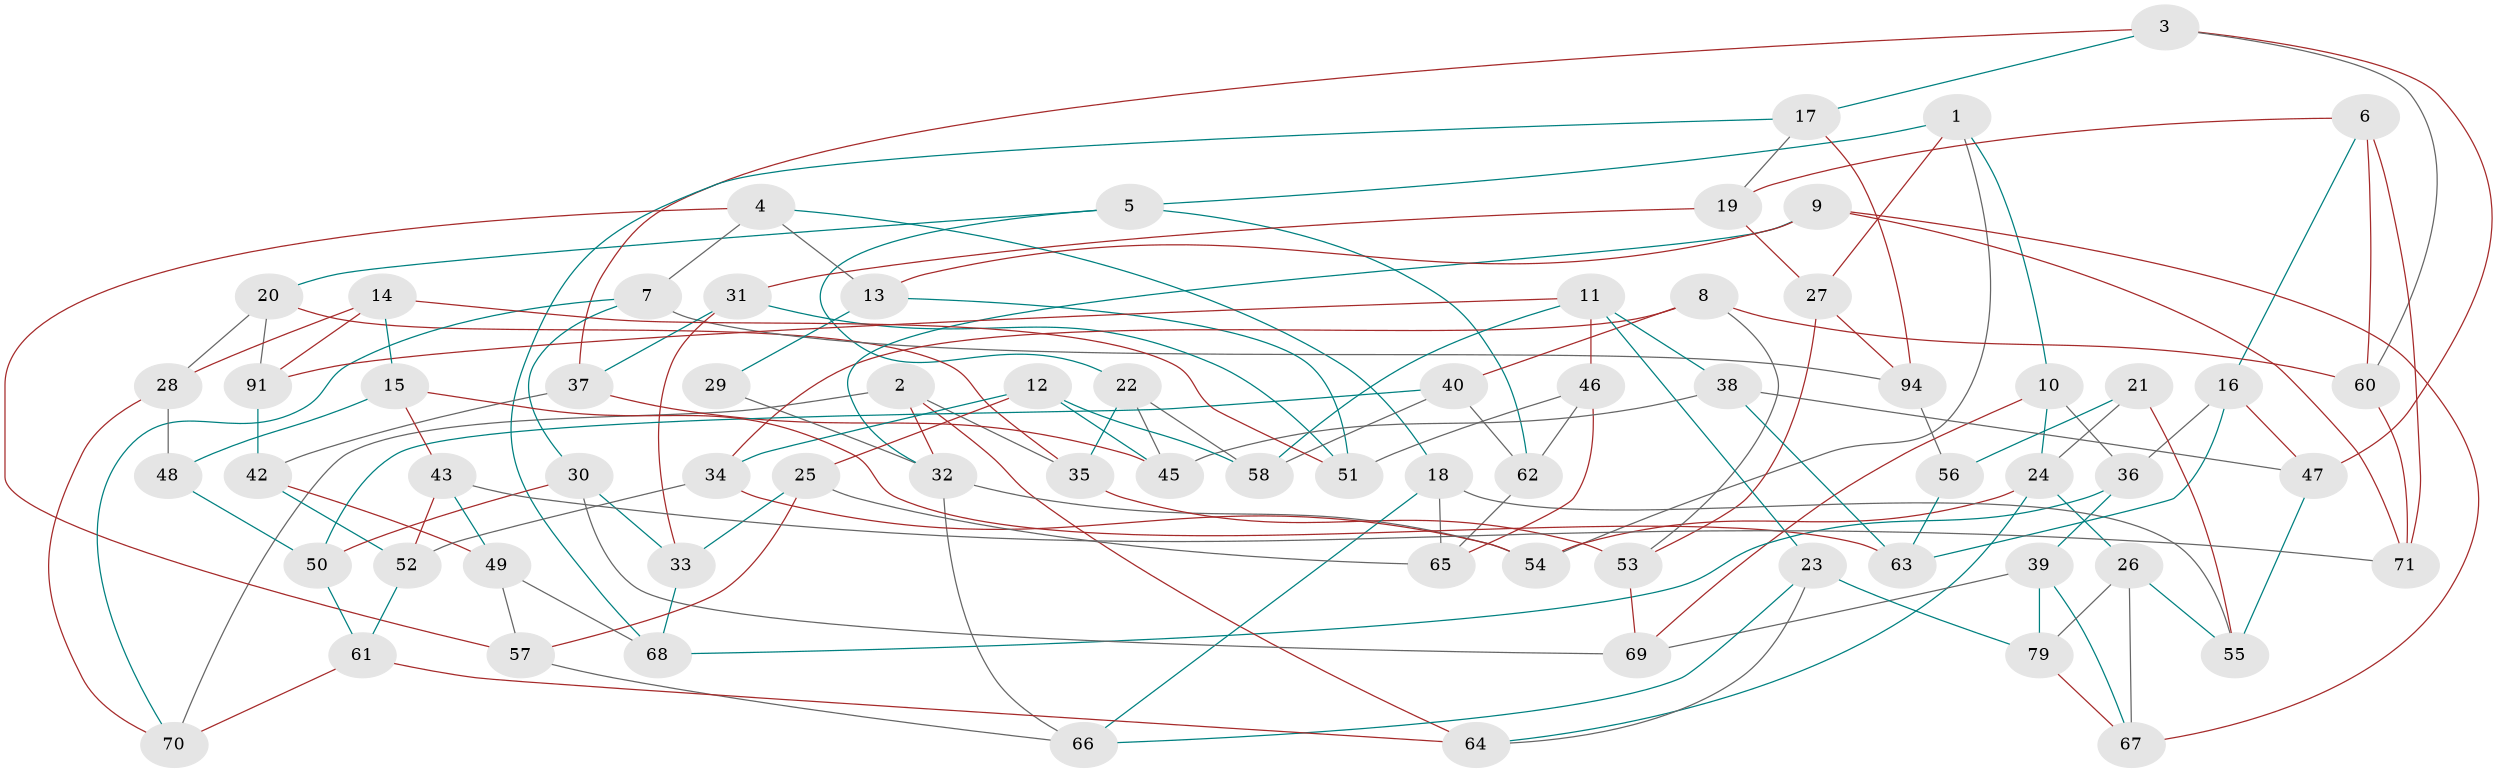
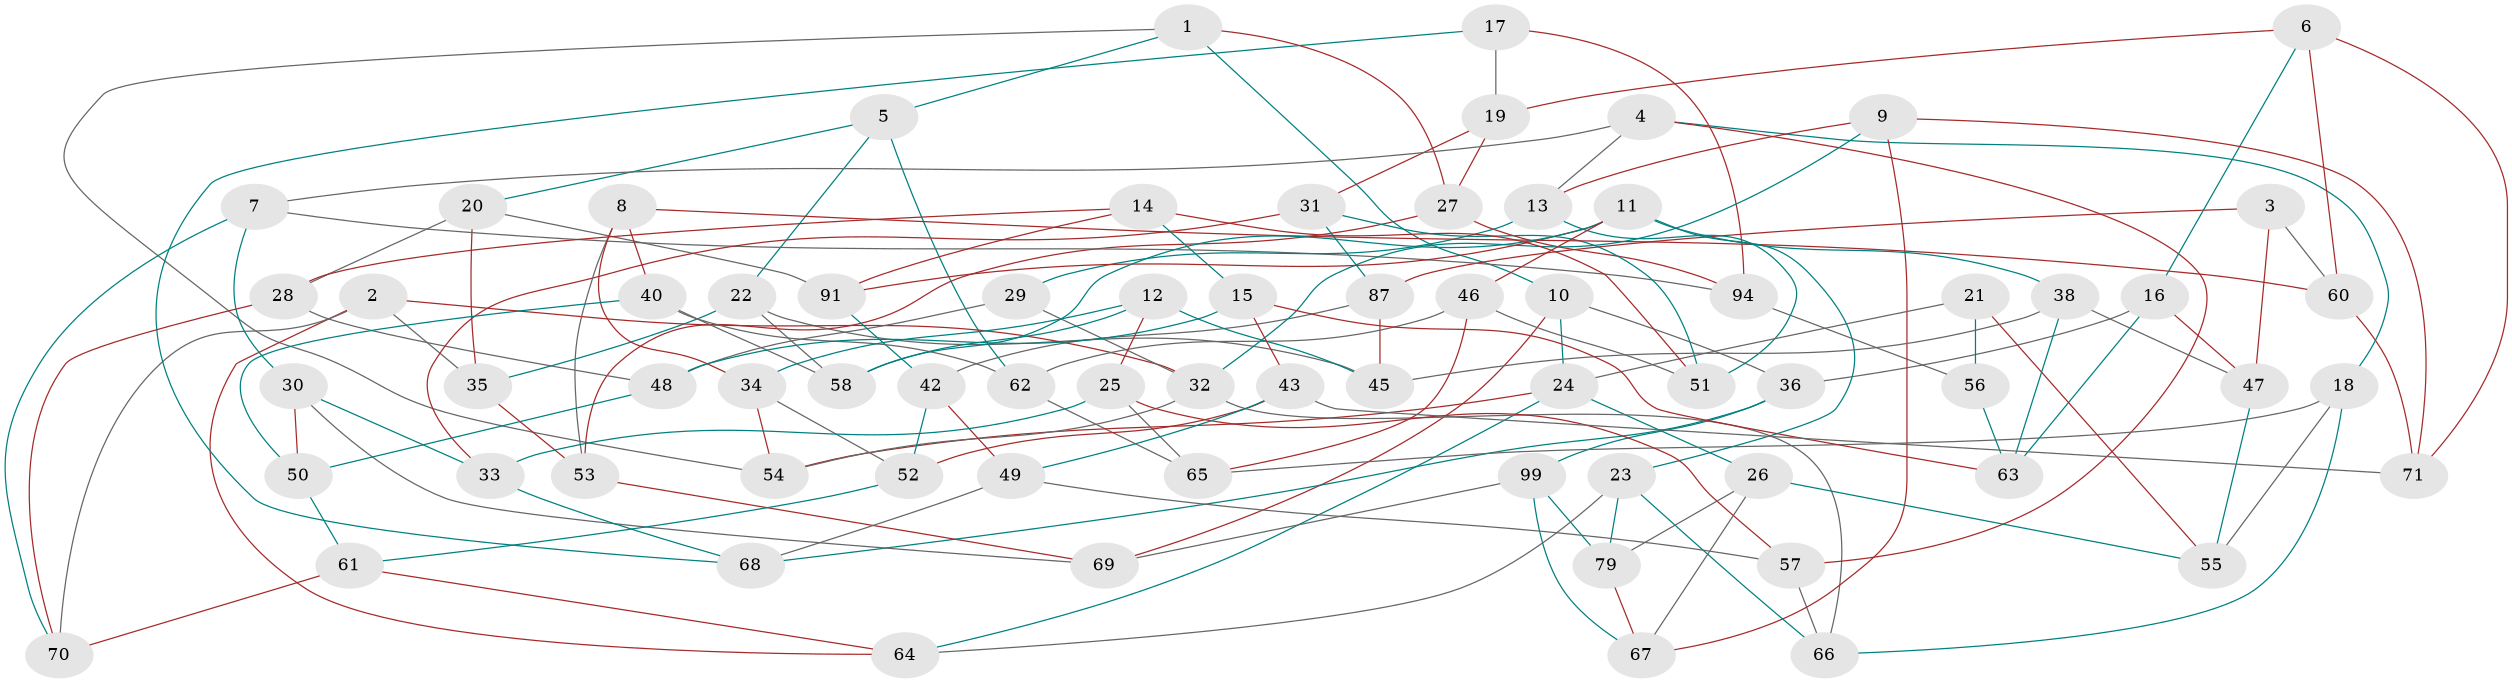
edge "3" -- "17": removed
edge "29" -- "48": added
node "37": label "37" -> "87"
node "39": label "39" -> "99"
